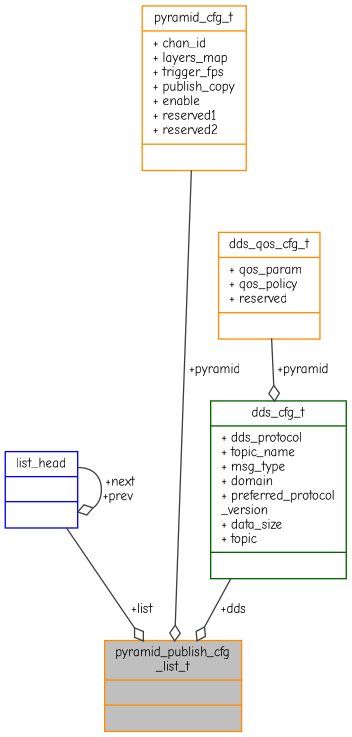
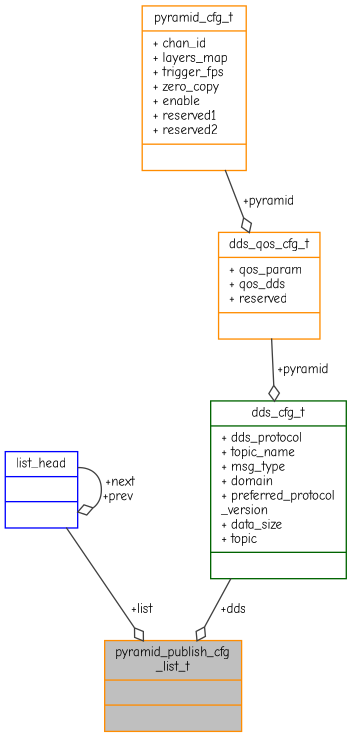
node "pyramid_cfg_t": text "+ publish_copy" -> "+ zero_copy"
node "dds_qos_cfg_t": text "+ qos_policy" -> "+ qos_dds"
edge "pyramid_cfg_t" -> "pyramid_publish_cfg": now "pyramid_cfg_t" -> "dds_qos_cfg_t"
